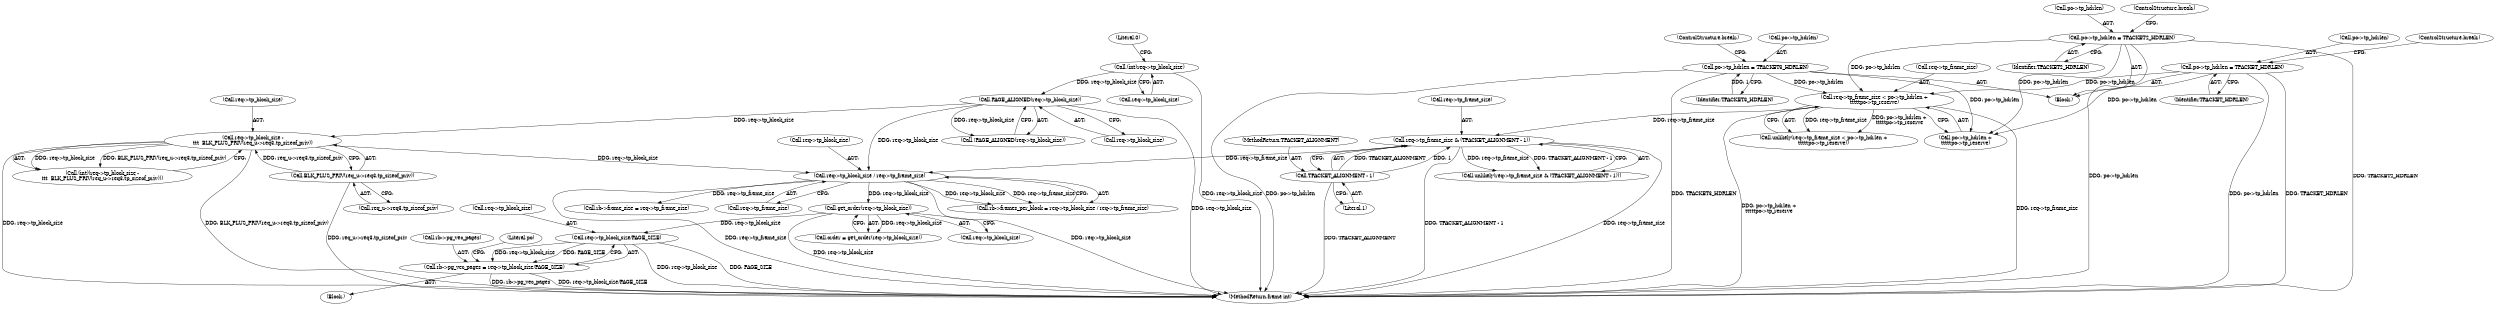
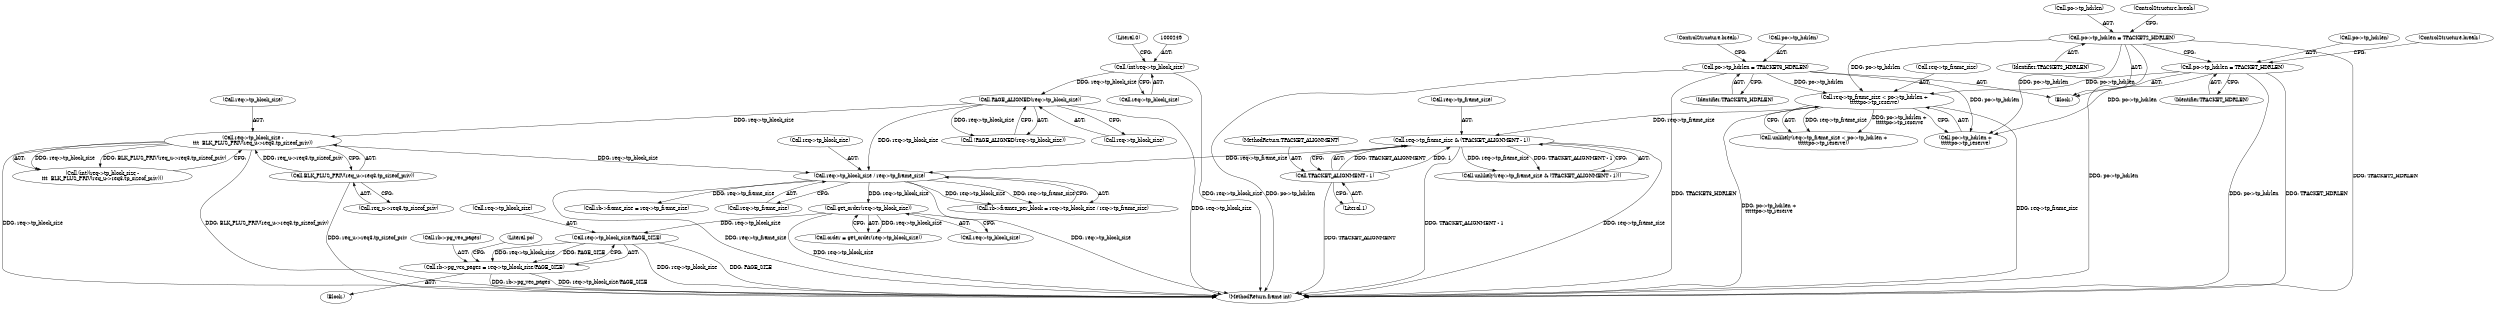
node "1000249": added
edge "(Call,po->tp_hdrlen = TPACKET2_HDRLEN)" -> "(Identifier,TPACKET2_HDRLEN)": now "(Call,po->tp_hdrlen = TPACKET2_HDRLEN)" -> "(Call,po->tp_hdrlen = TPACKET_HDRLEN)"
edge "(Identifier,TPACKET3_HDRLEN)" -> "(Call,po->tp_hdrlen = TPACKET3_HDRLEN)": label "DDG: 1" -> "AST: "
